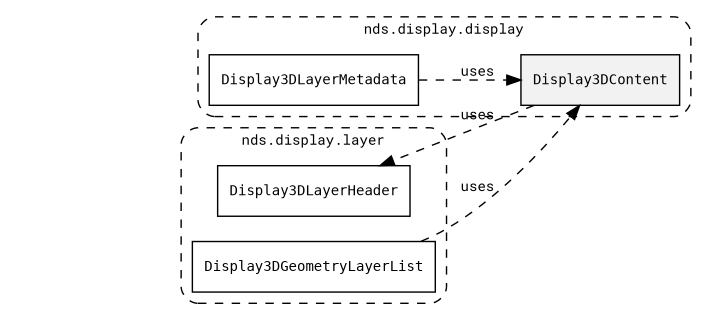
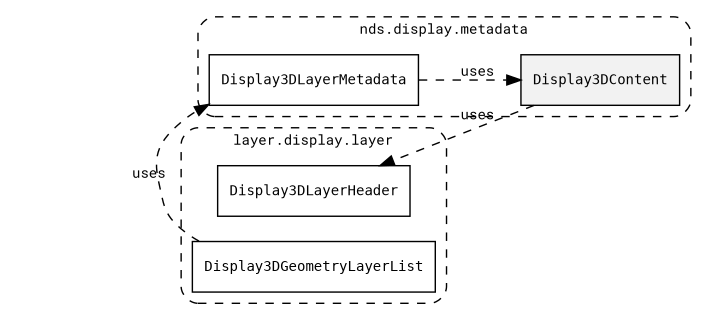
cluster "nds.display.display": label "nds.display.display" -> "nds.display.metadata"
cluster "nds.display.layer": label "nds.display.layer" -> "layer.display.layer"
edge "Display3DGeometryLayerList" -> "Display3DContent": now "Display3DGeometryLayerList" -> "Display3DLayerMetadata"
